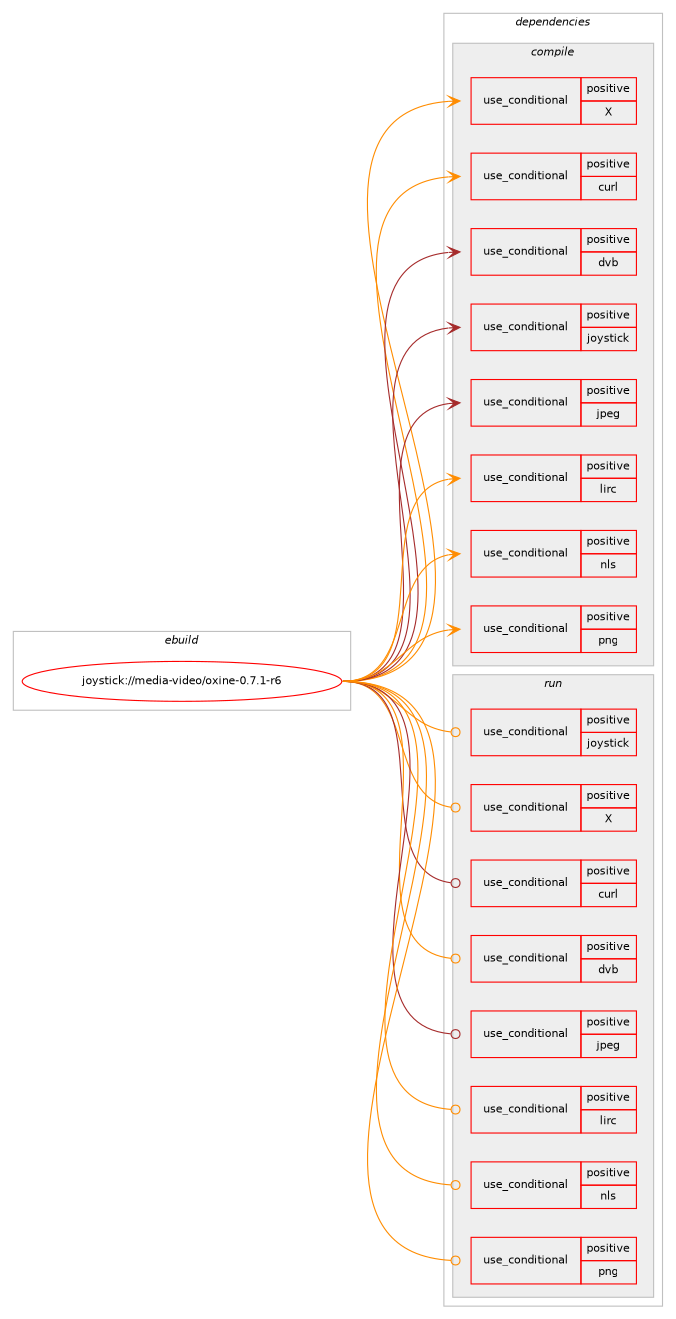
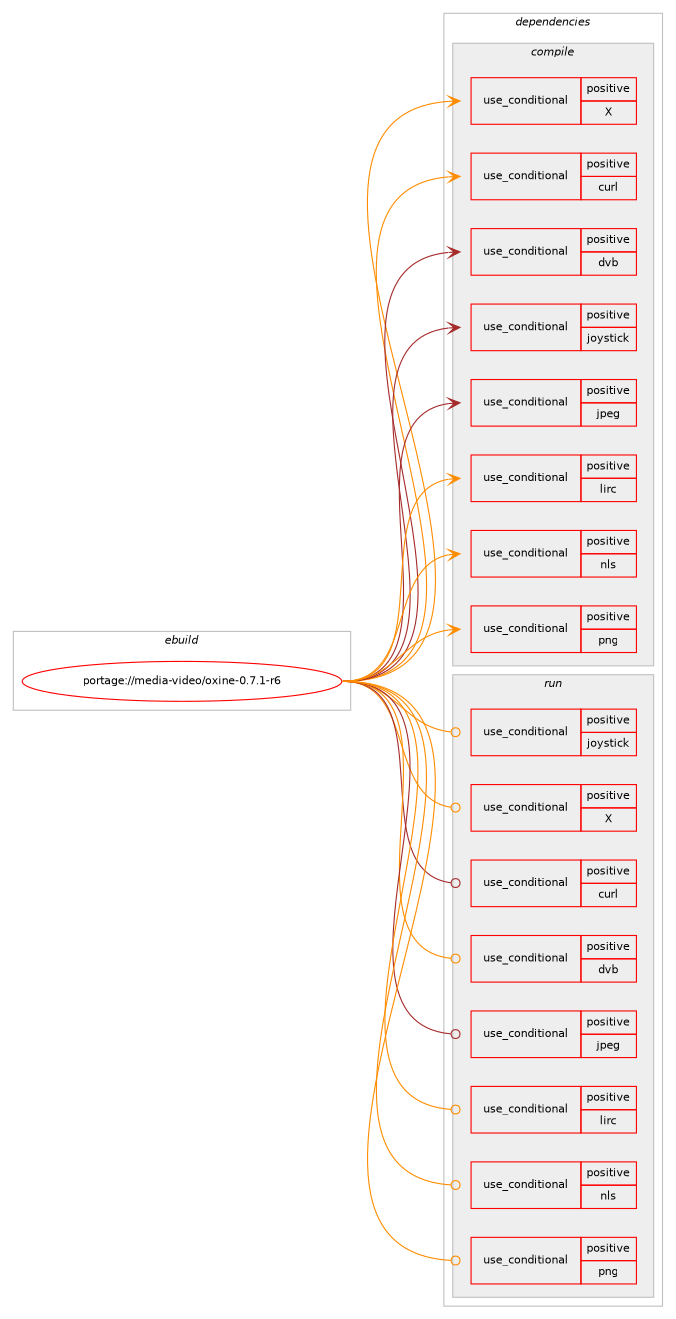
node "joystick://media-video/oxine-0.7.1-r6": label "joystick://media-video/oxine-0.7.1-r6" -> "portage://media-video/oxine-0.7.1-r6"
